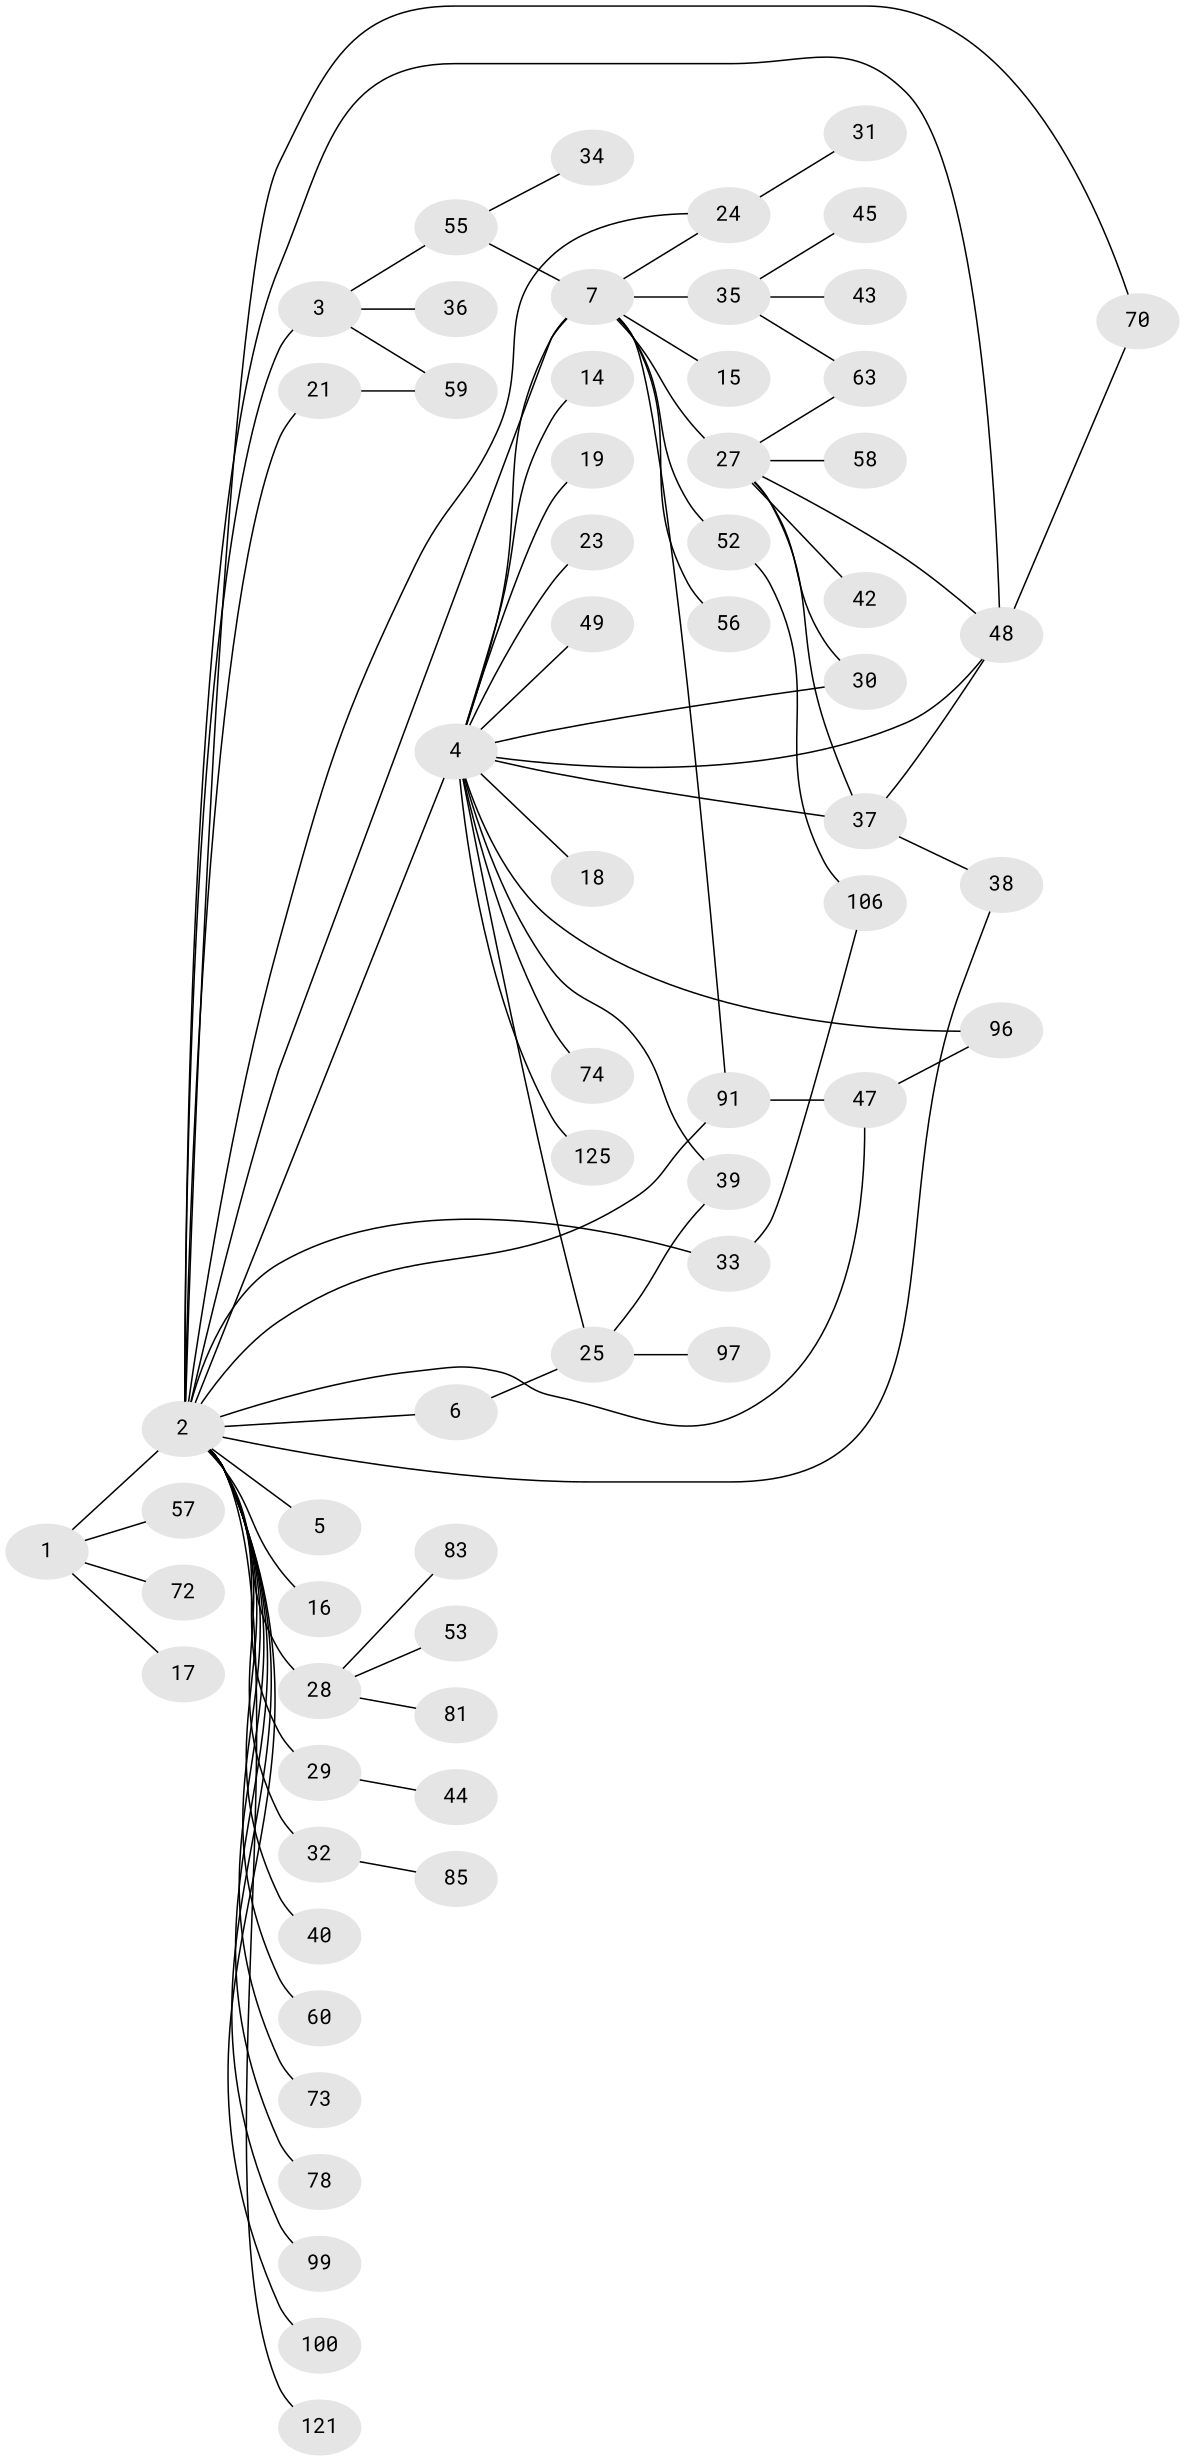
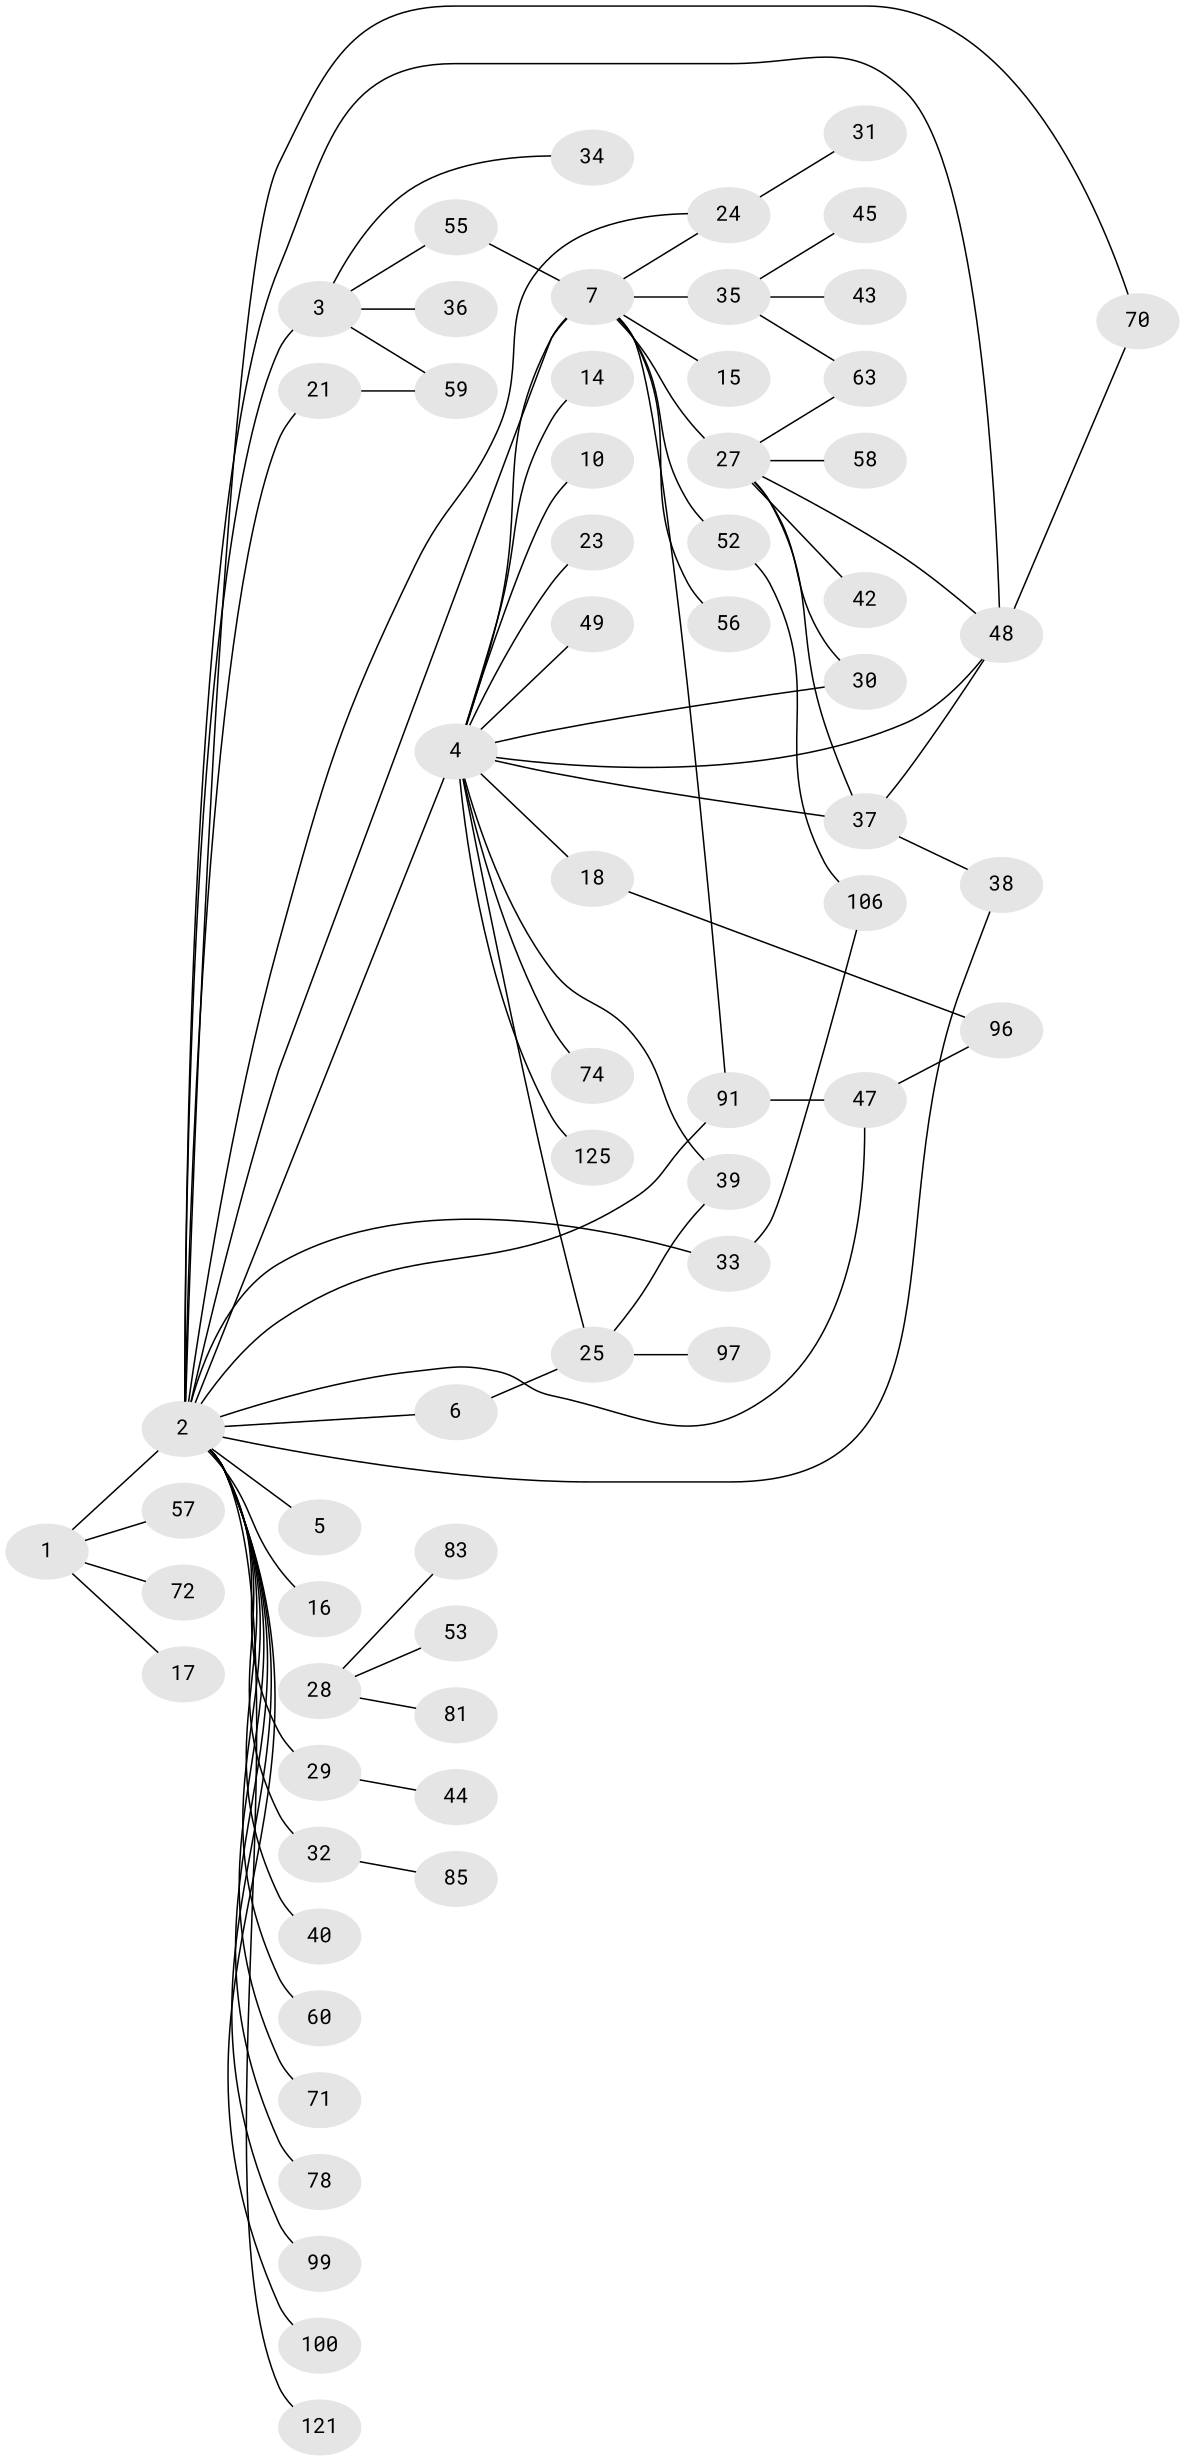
edge "34" -- "55": now "34" -- "3"
node "19": label "19" -> "10"
edge "4" -- "96": now "18" -- "96"
edge "2" -- "28": removed
node "73": label "73" -> "71"
